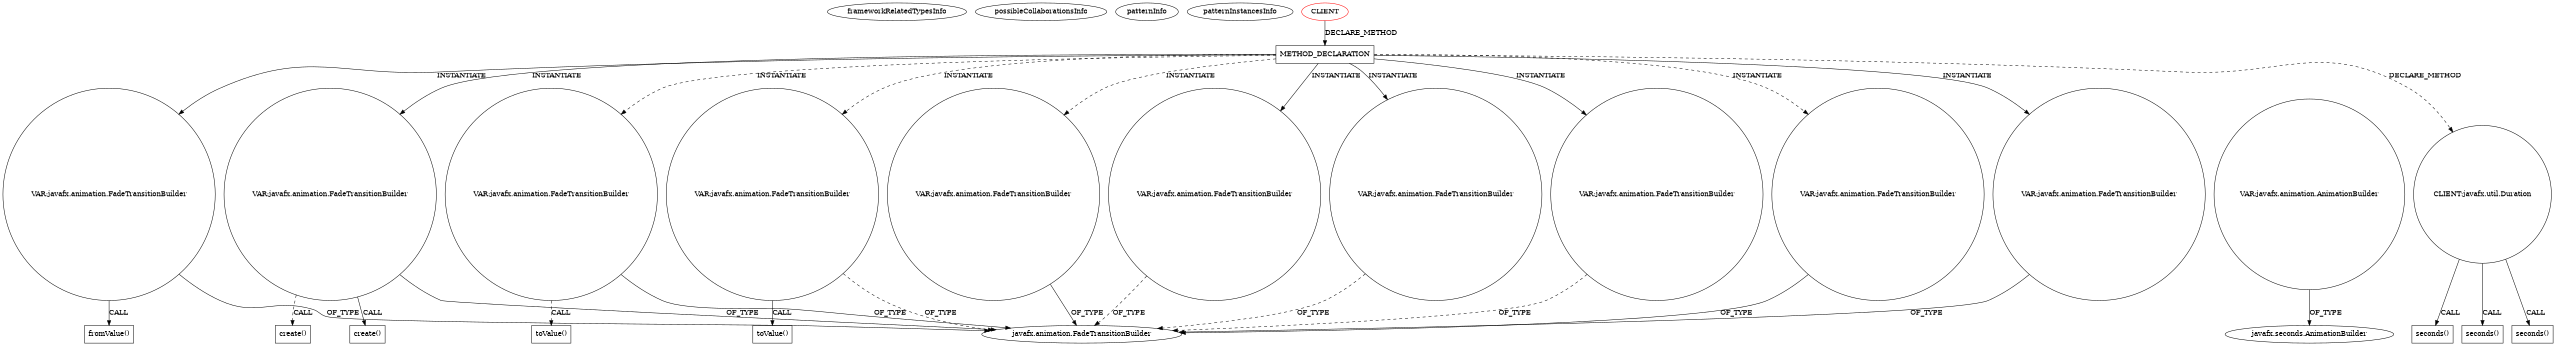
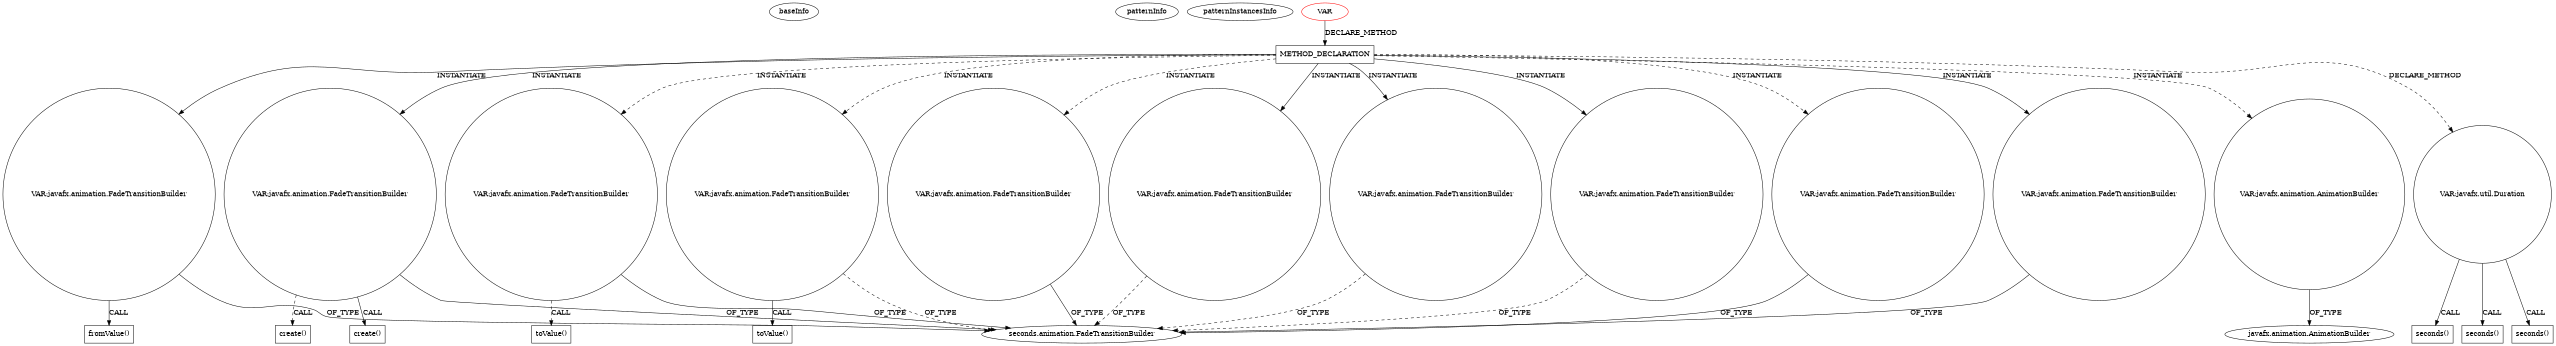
node "baseInfo": added
node "frameworkRelatedTypesInfo": removed
node "possibleCollaborationsInfo": removed
node "CLIENT": label "CLIENT" -> "VAR"
edge "METHOD_DECLARATION" -> "VAR:javafx.animation.AnimationBuilder": added, label "INSTANTIATE"
node "CLIENT:javafx.util.Duration": label "CLIENT:javafx.util.Duration" -> "VAR:javafx.util.Duration"
node "javafx.animation.FadeTransitionBuilder": label "javafx.animation.FadeTransitionBuilder" -> "seconds.animation.FadeTransitionBuilder"
node "javafx.seconds.AnimationBuilder": label "javafx.seconds.AnimationBuilder" -> "javafx.animation.AnimationBuilder"
